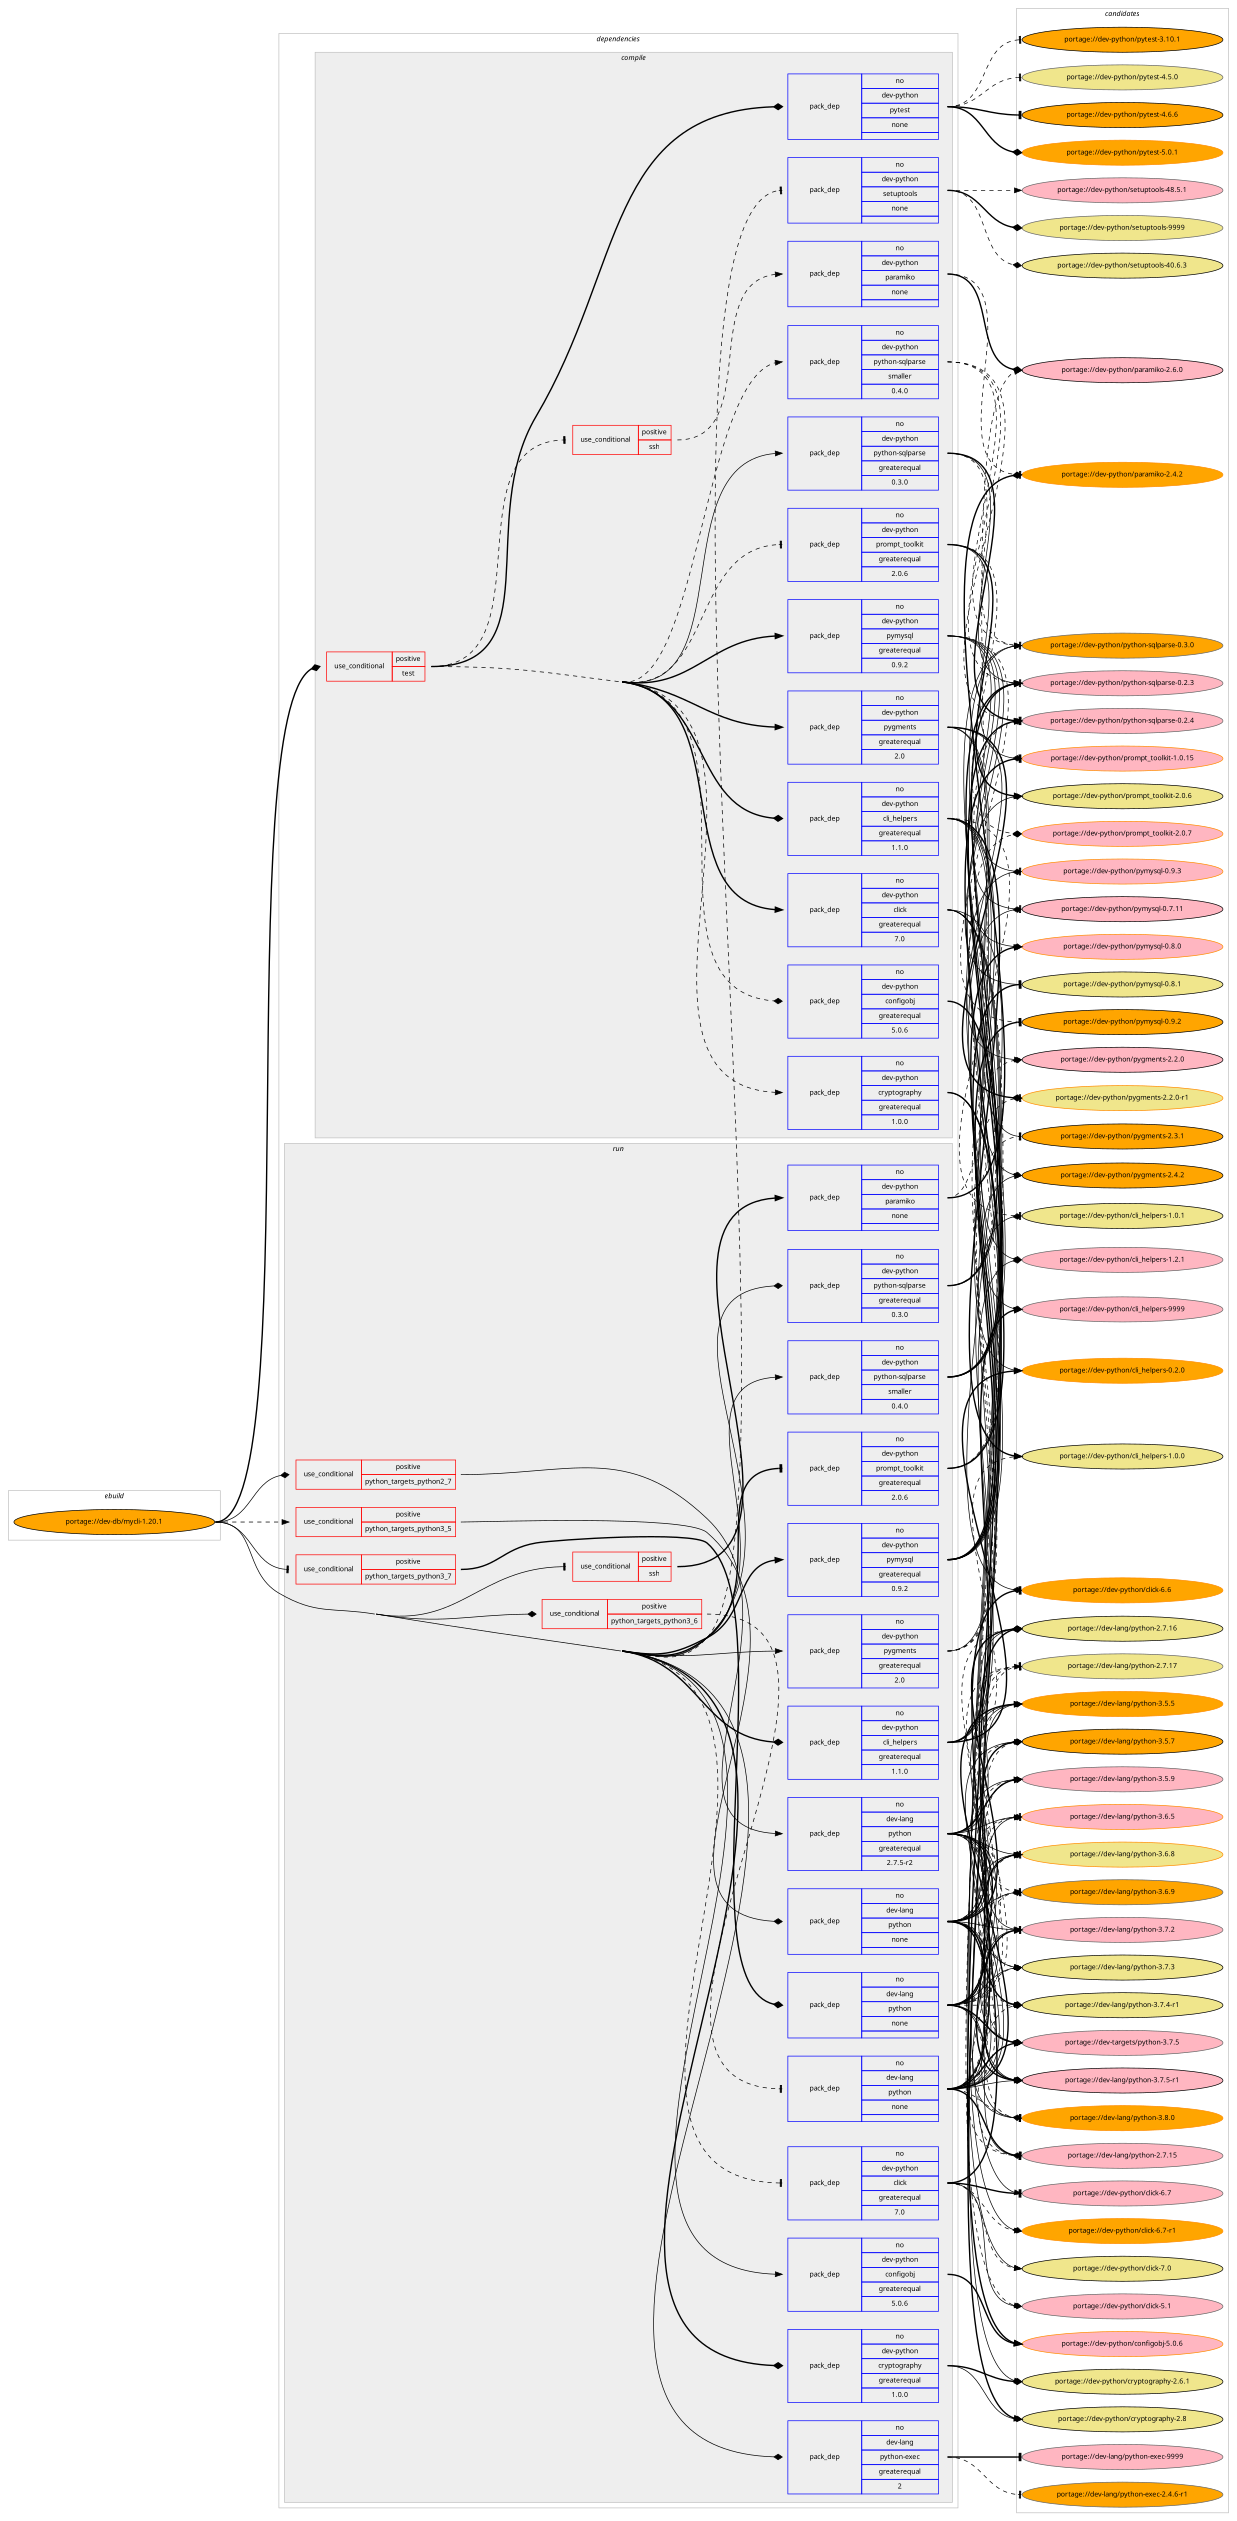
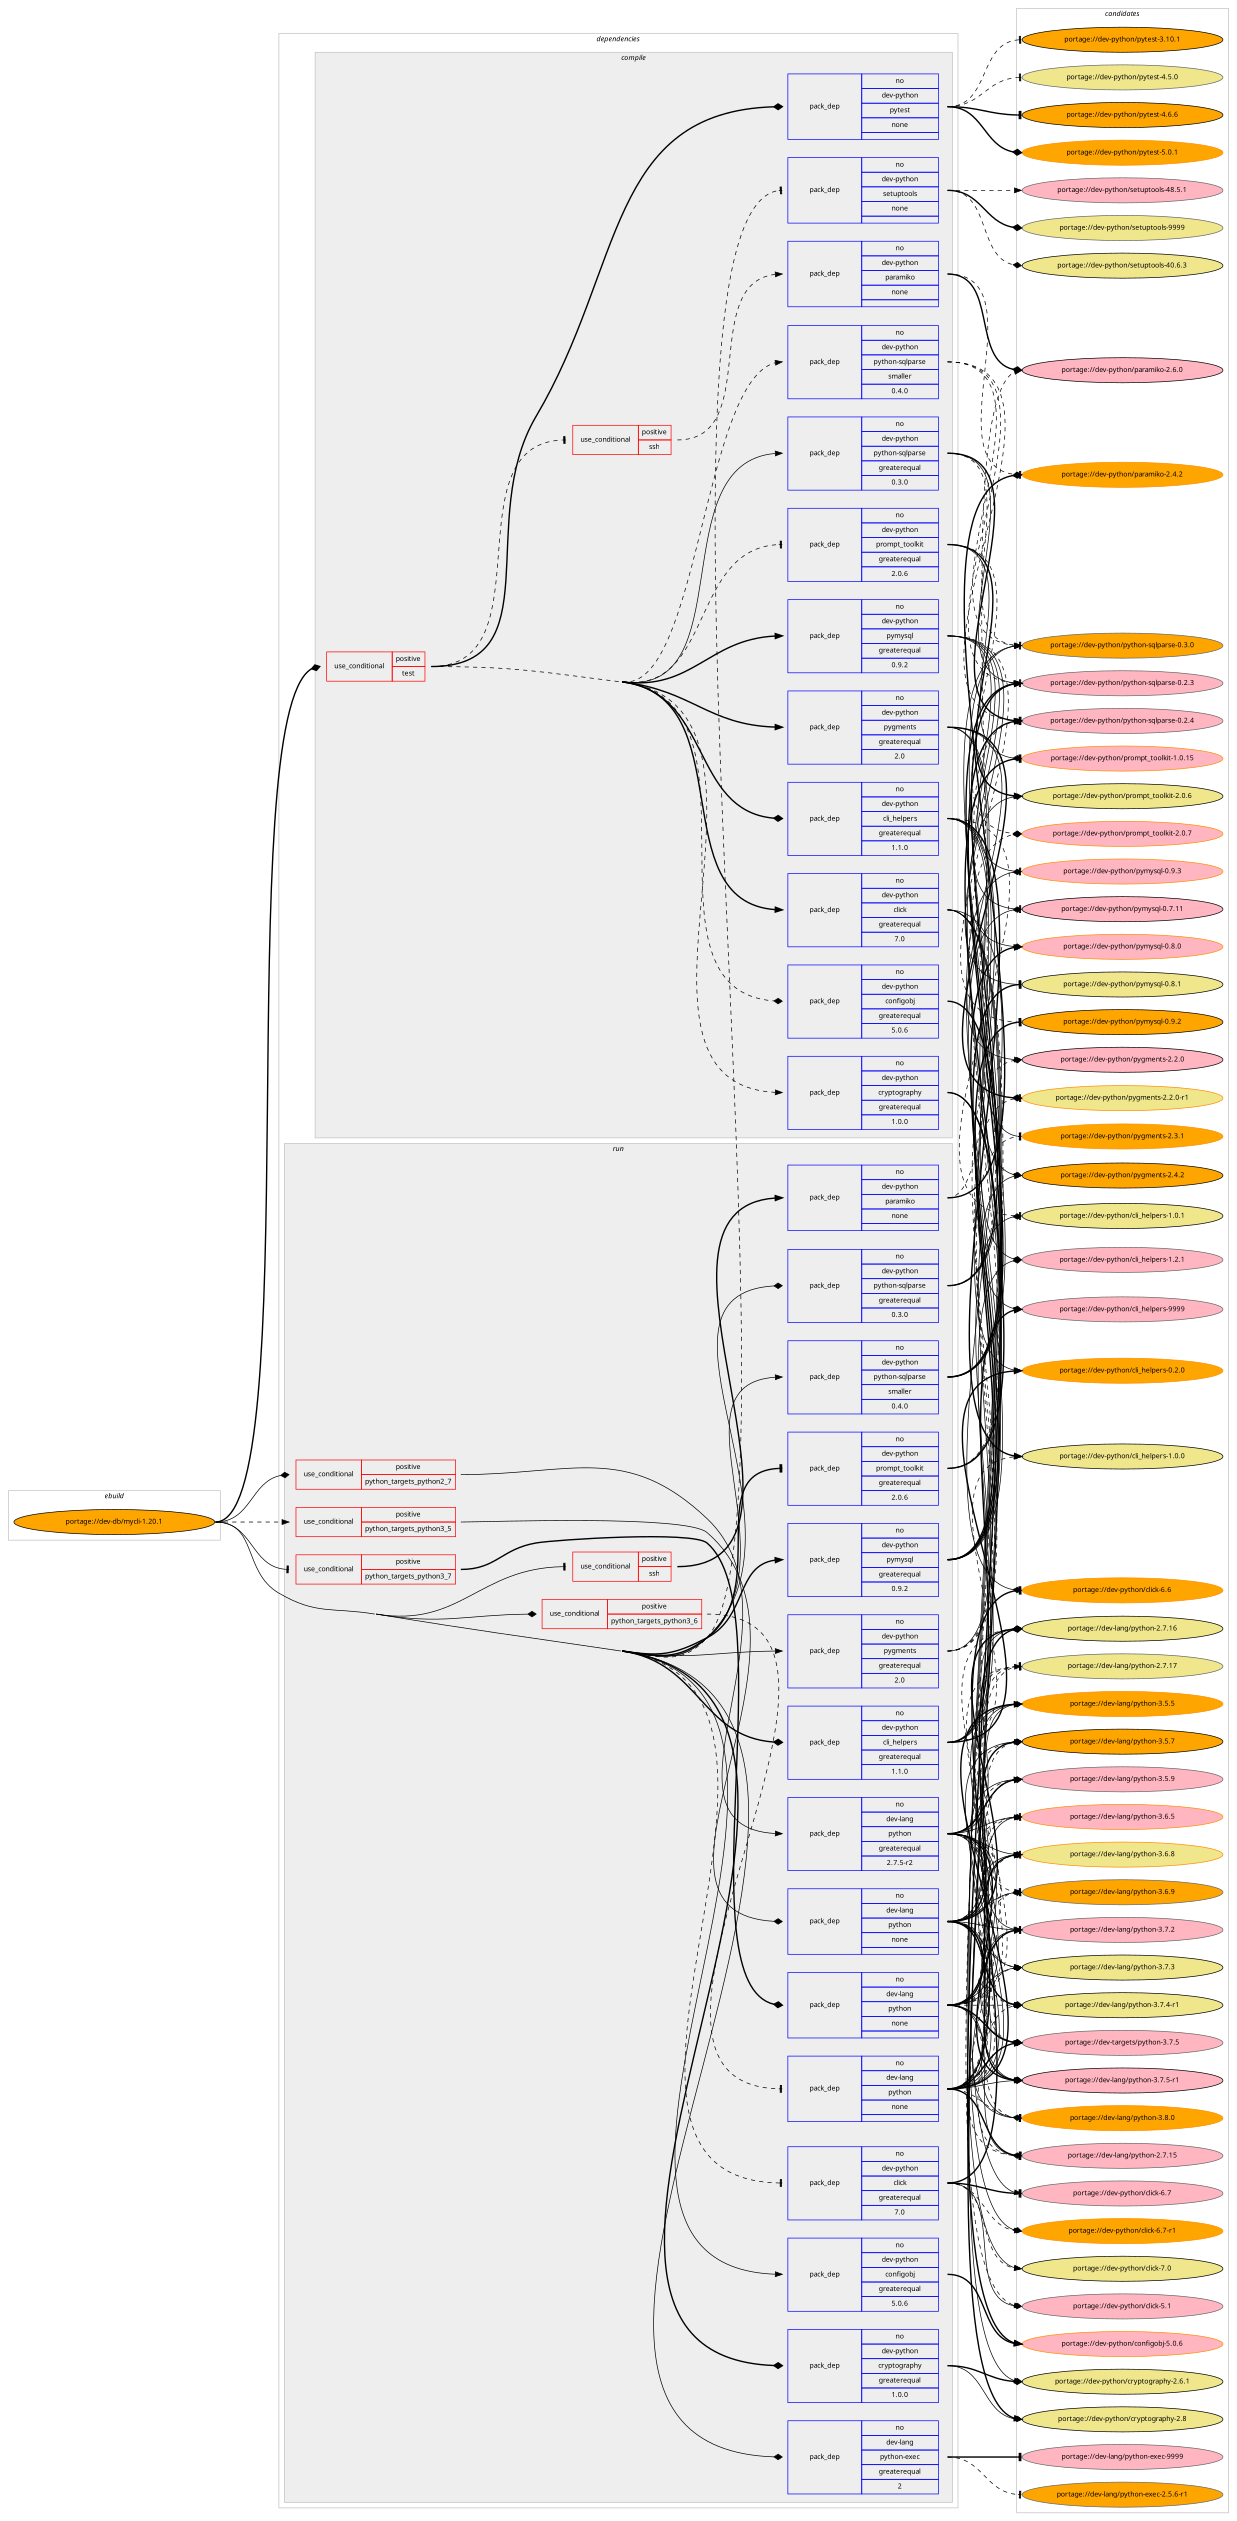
node "portage://dev-python/pygments-2.3.1": color black -> darkorange
node "portage://dev-lang/python-exec-2.4.6-r1": label "portage://dev-lang/python-exec-2.4.6-r1" -> "portage://dev-lang/python-exec-2.5.6-r1"
